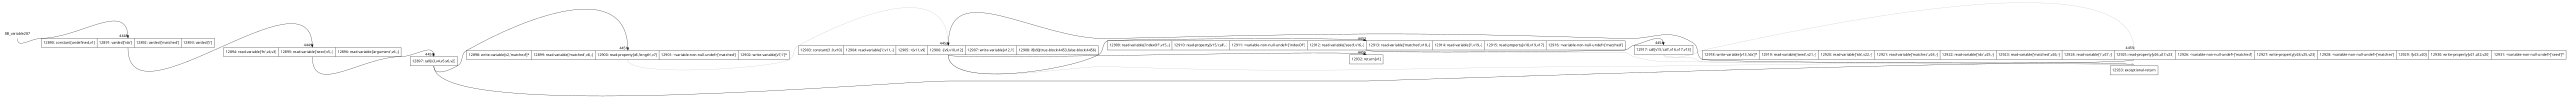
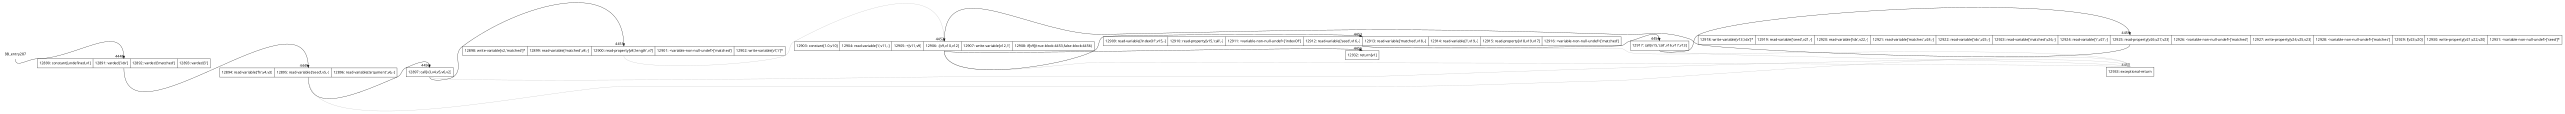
edge "12917: call[v15,'call',v16,v17,v13]" -> "12918: write-variable[v13,'idx']*": color gray -> black
node "BB_variable287": label "BB_variable287" -> "BB_entry287"
edge "12897: call[v3,v4,v5,v6,v2]" -> "12933: exceptional-return": color black -> gray
edge "12894: read-variable['fn',v4,v3]" -> "12933: exceptional-return": added
